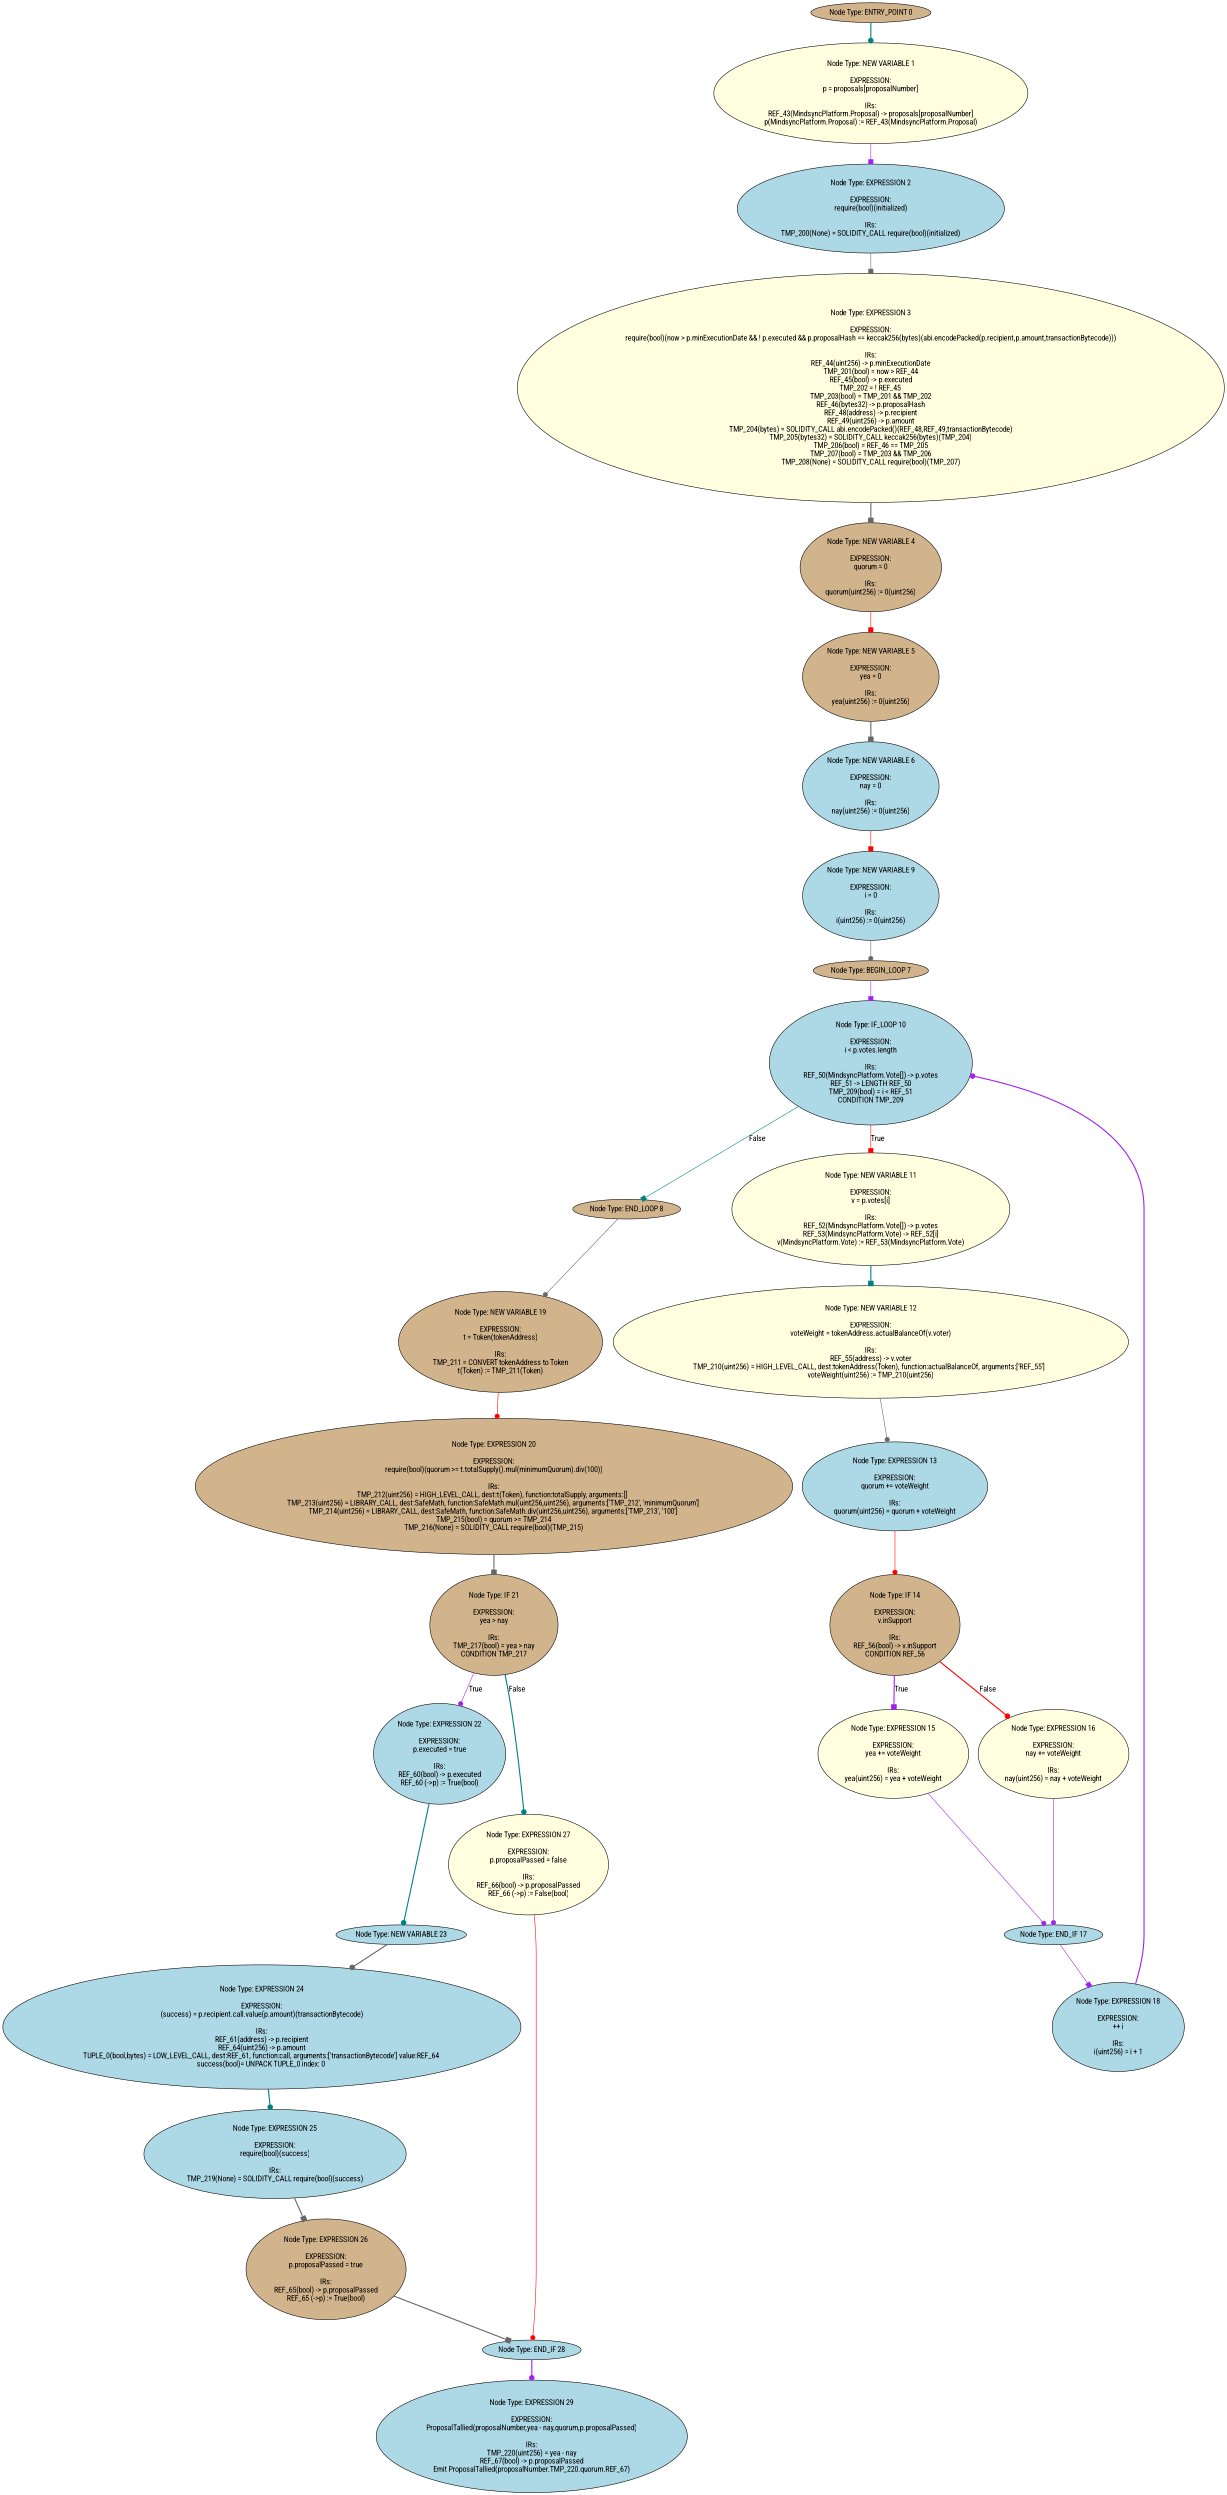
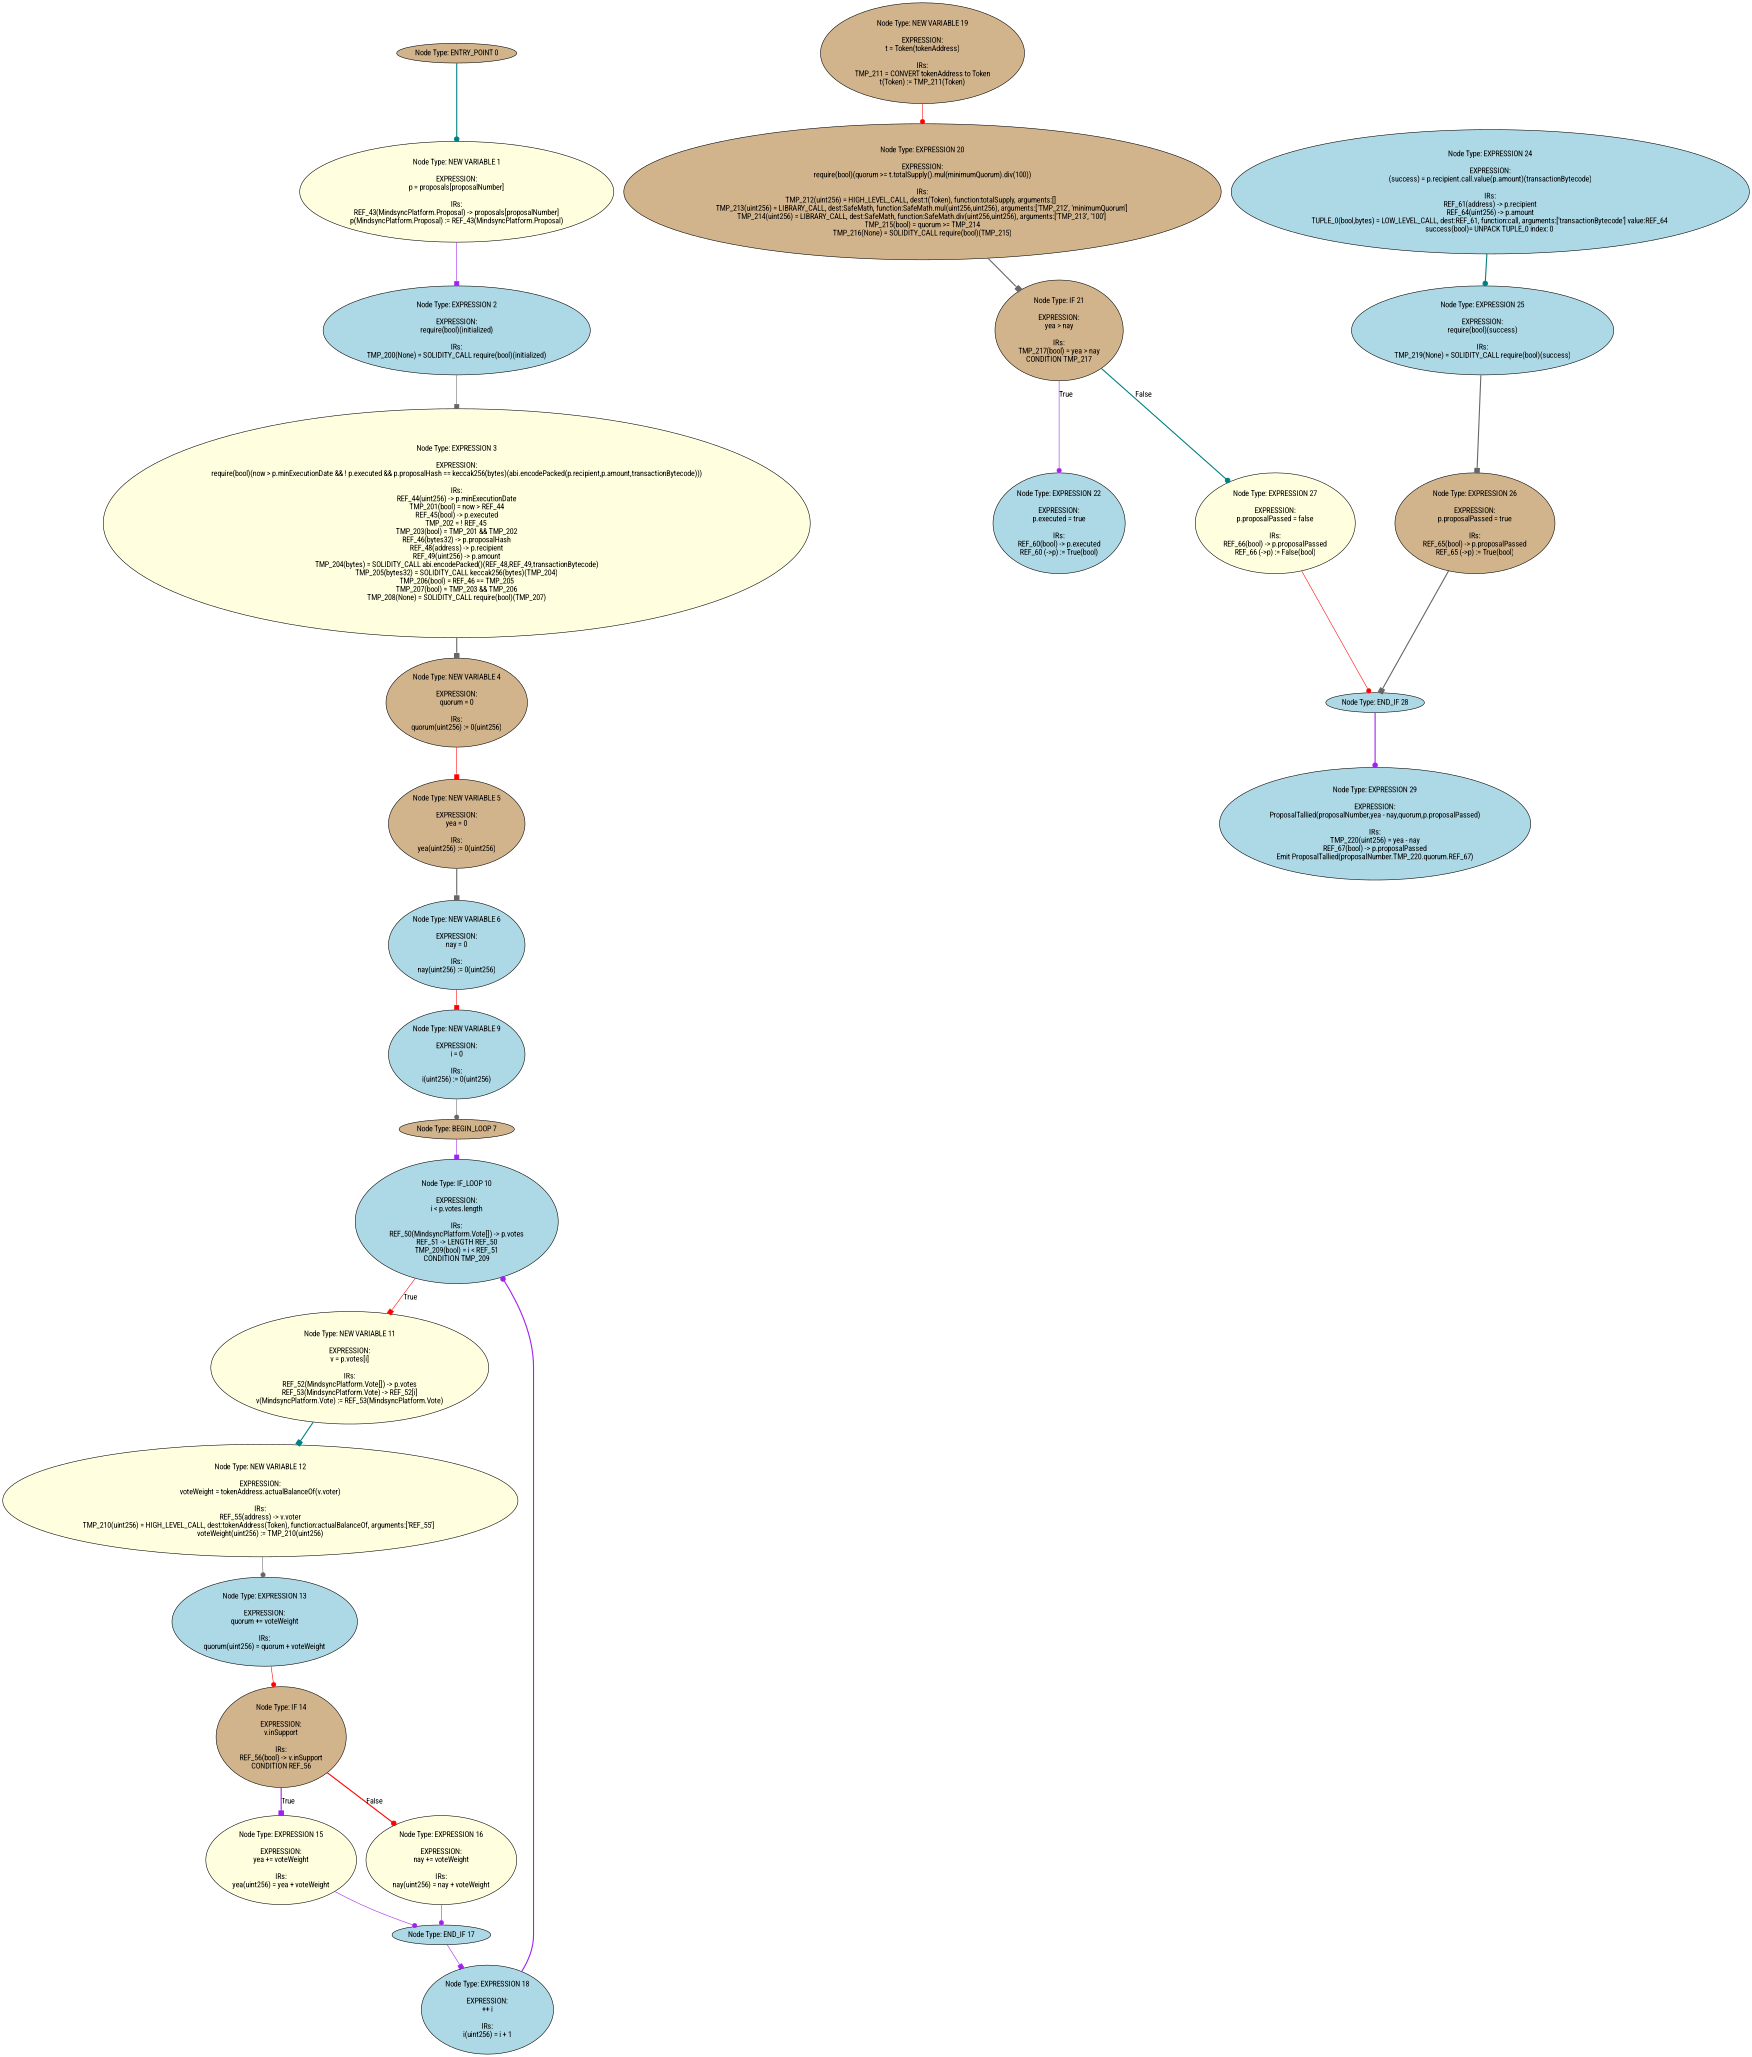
node "Node Type: END_LOOP 8": removed
node "Node Type: NEW VARIABLE 23": removed
